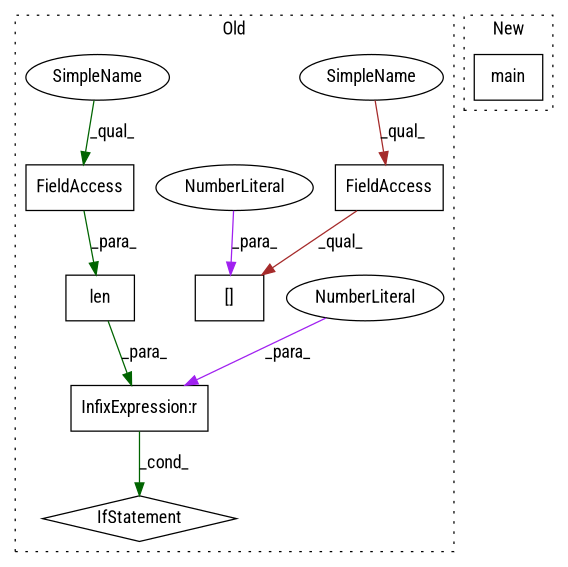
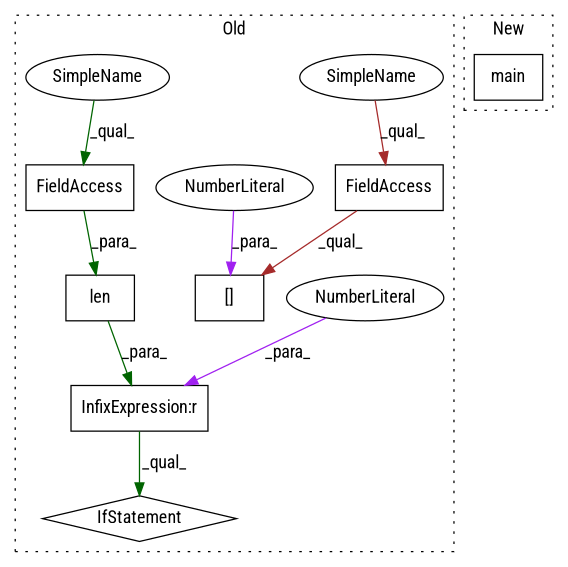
edge "InfixExpression:r" -> "IfStatement": label "_cond_" -> "_qual_"
